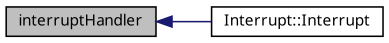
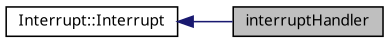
edge "Interrupt::Interrupt" -> "interruptHandler": reversed
